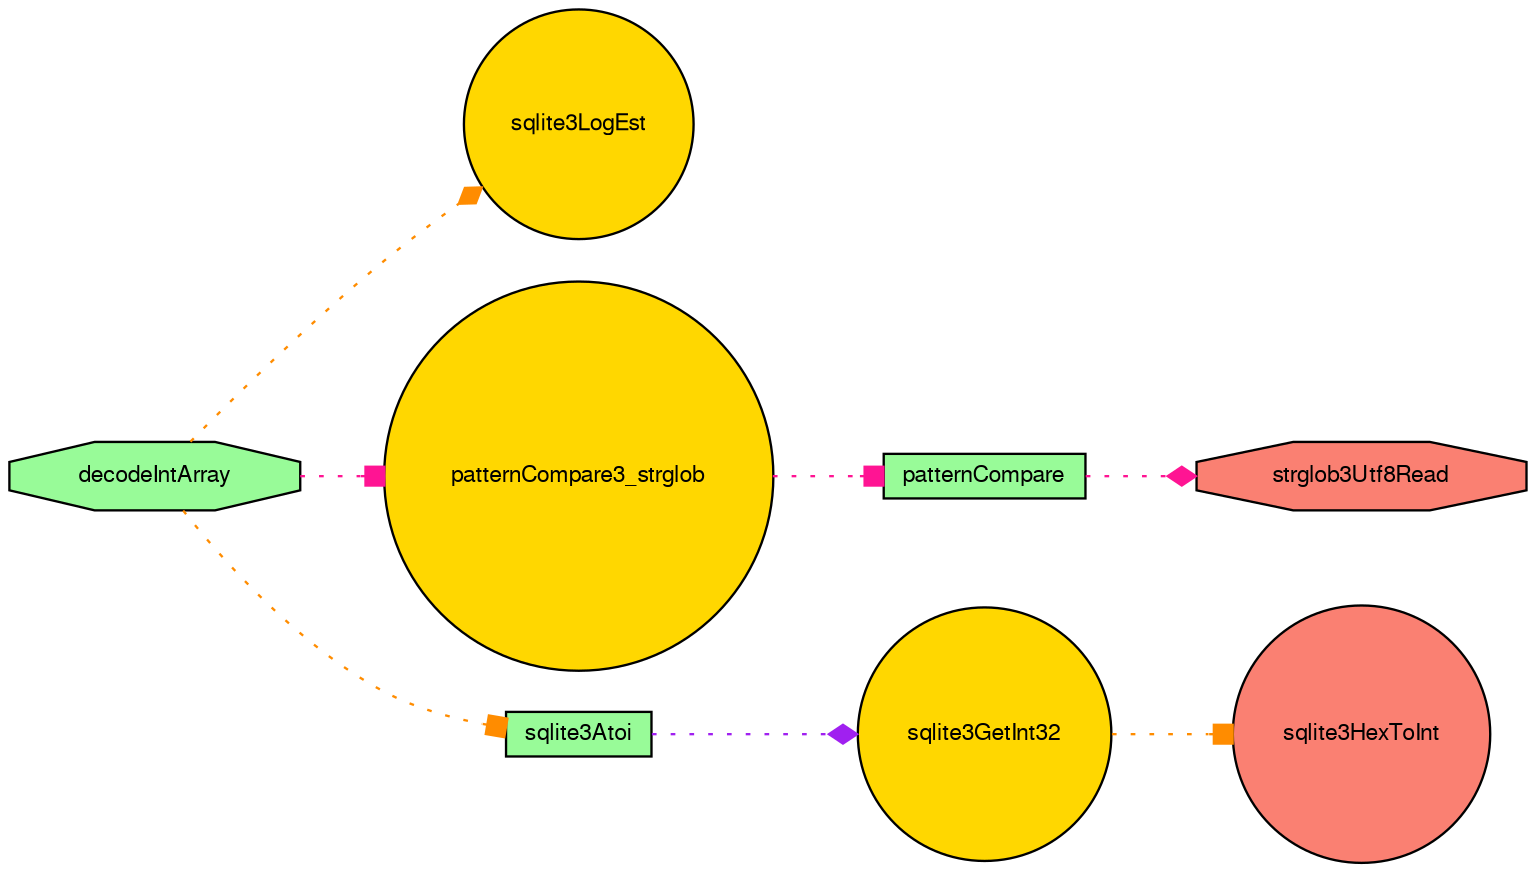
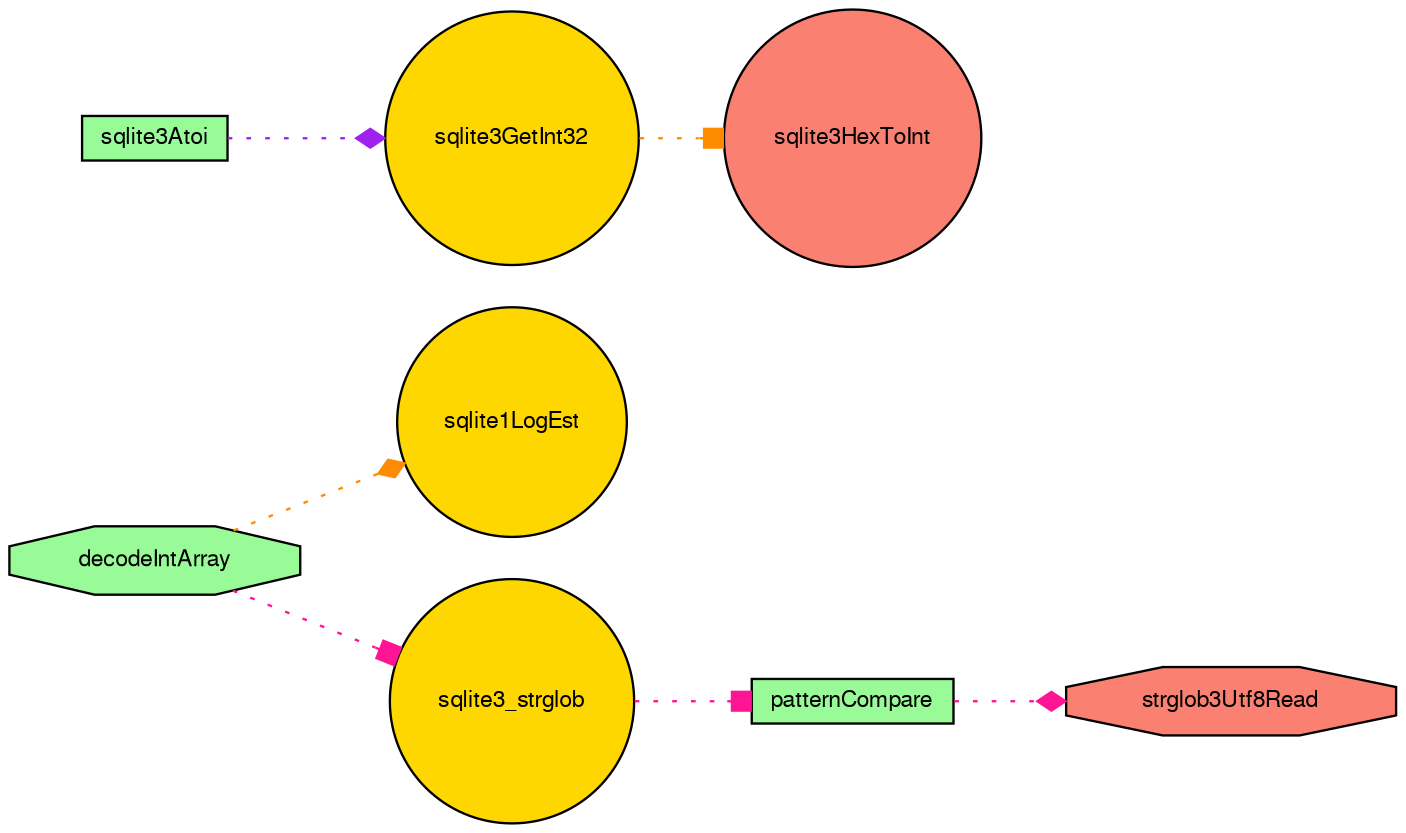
node "sqlite3LogEst": label "sqlite3LogEst" -> "sqlite1LogEst"
node "patternCompare3_strglob": label "patternCompare3_strglob" -> "sqlite3_strglob"
edge "decodeIntArray" -> "sqlite3Atoi": removed
